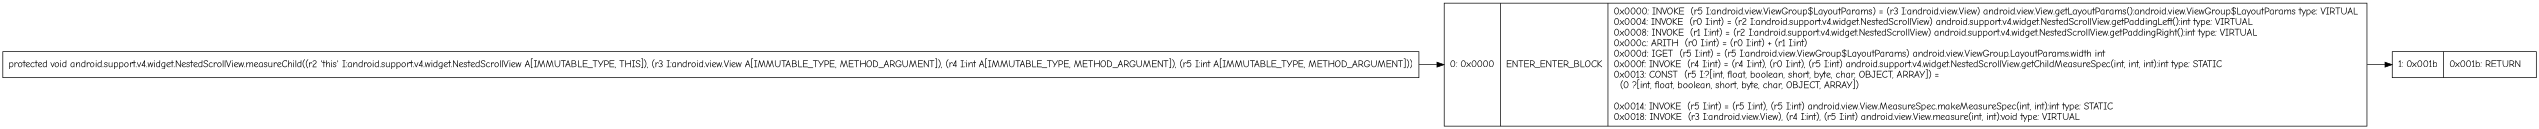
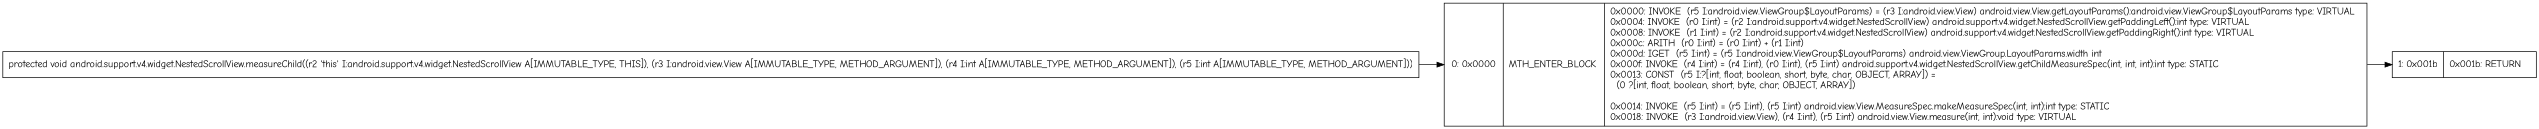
node "0: 0x0000": text "ENTER_ENTER_BLOCK" -> "MTH_ENTER_BLOCK"
